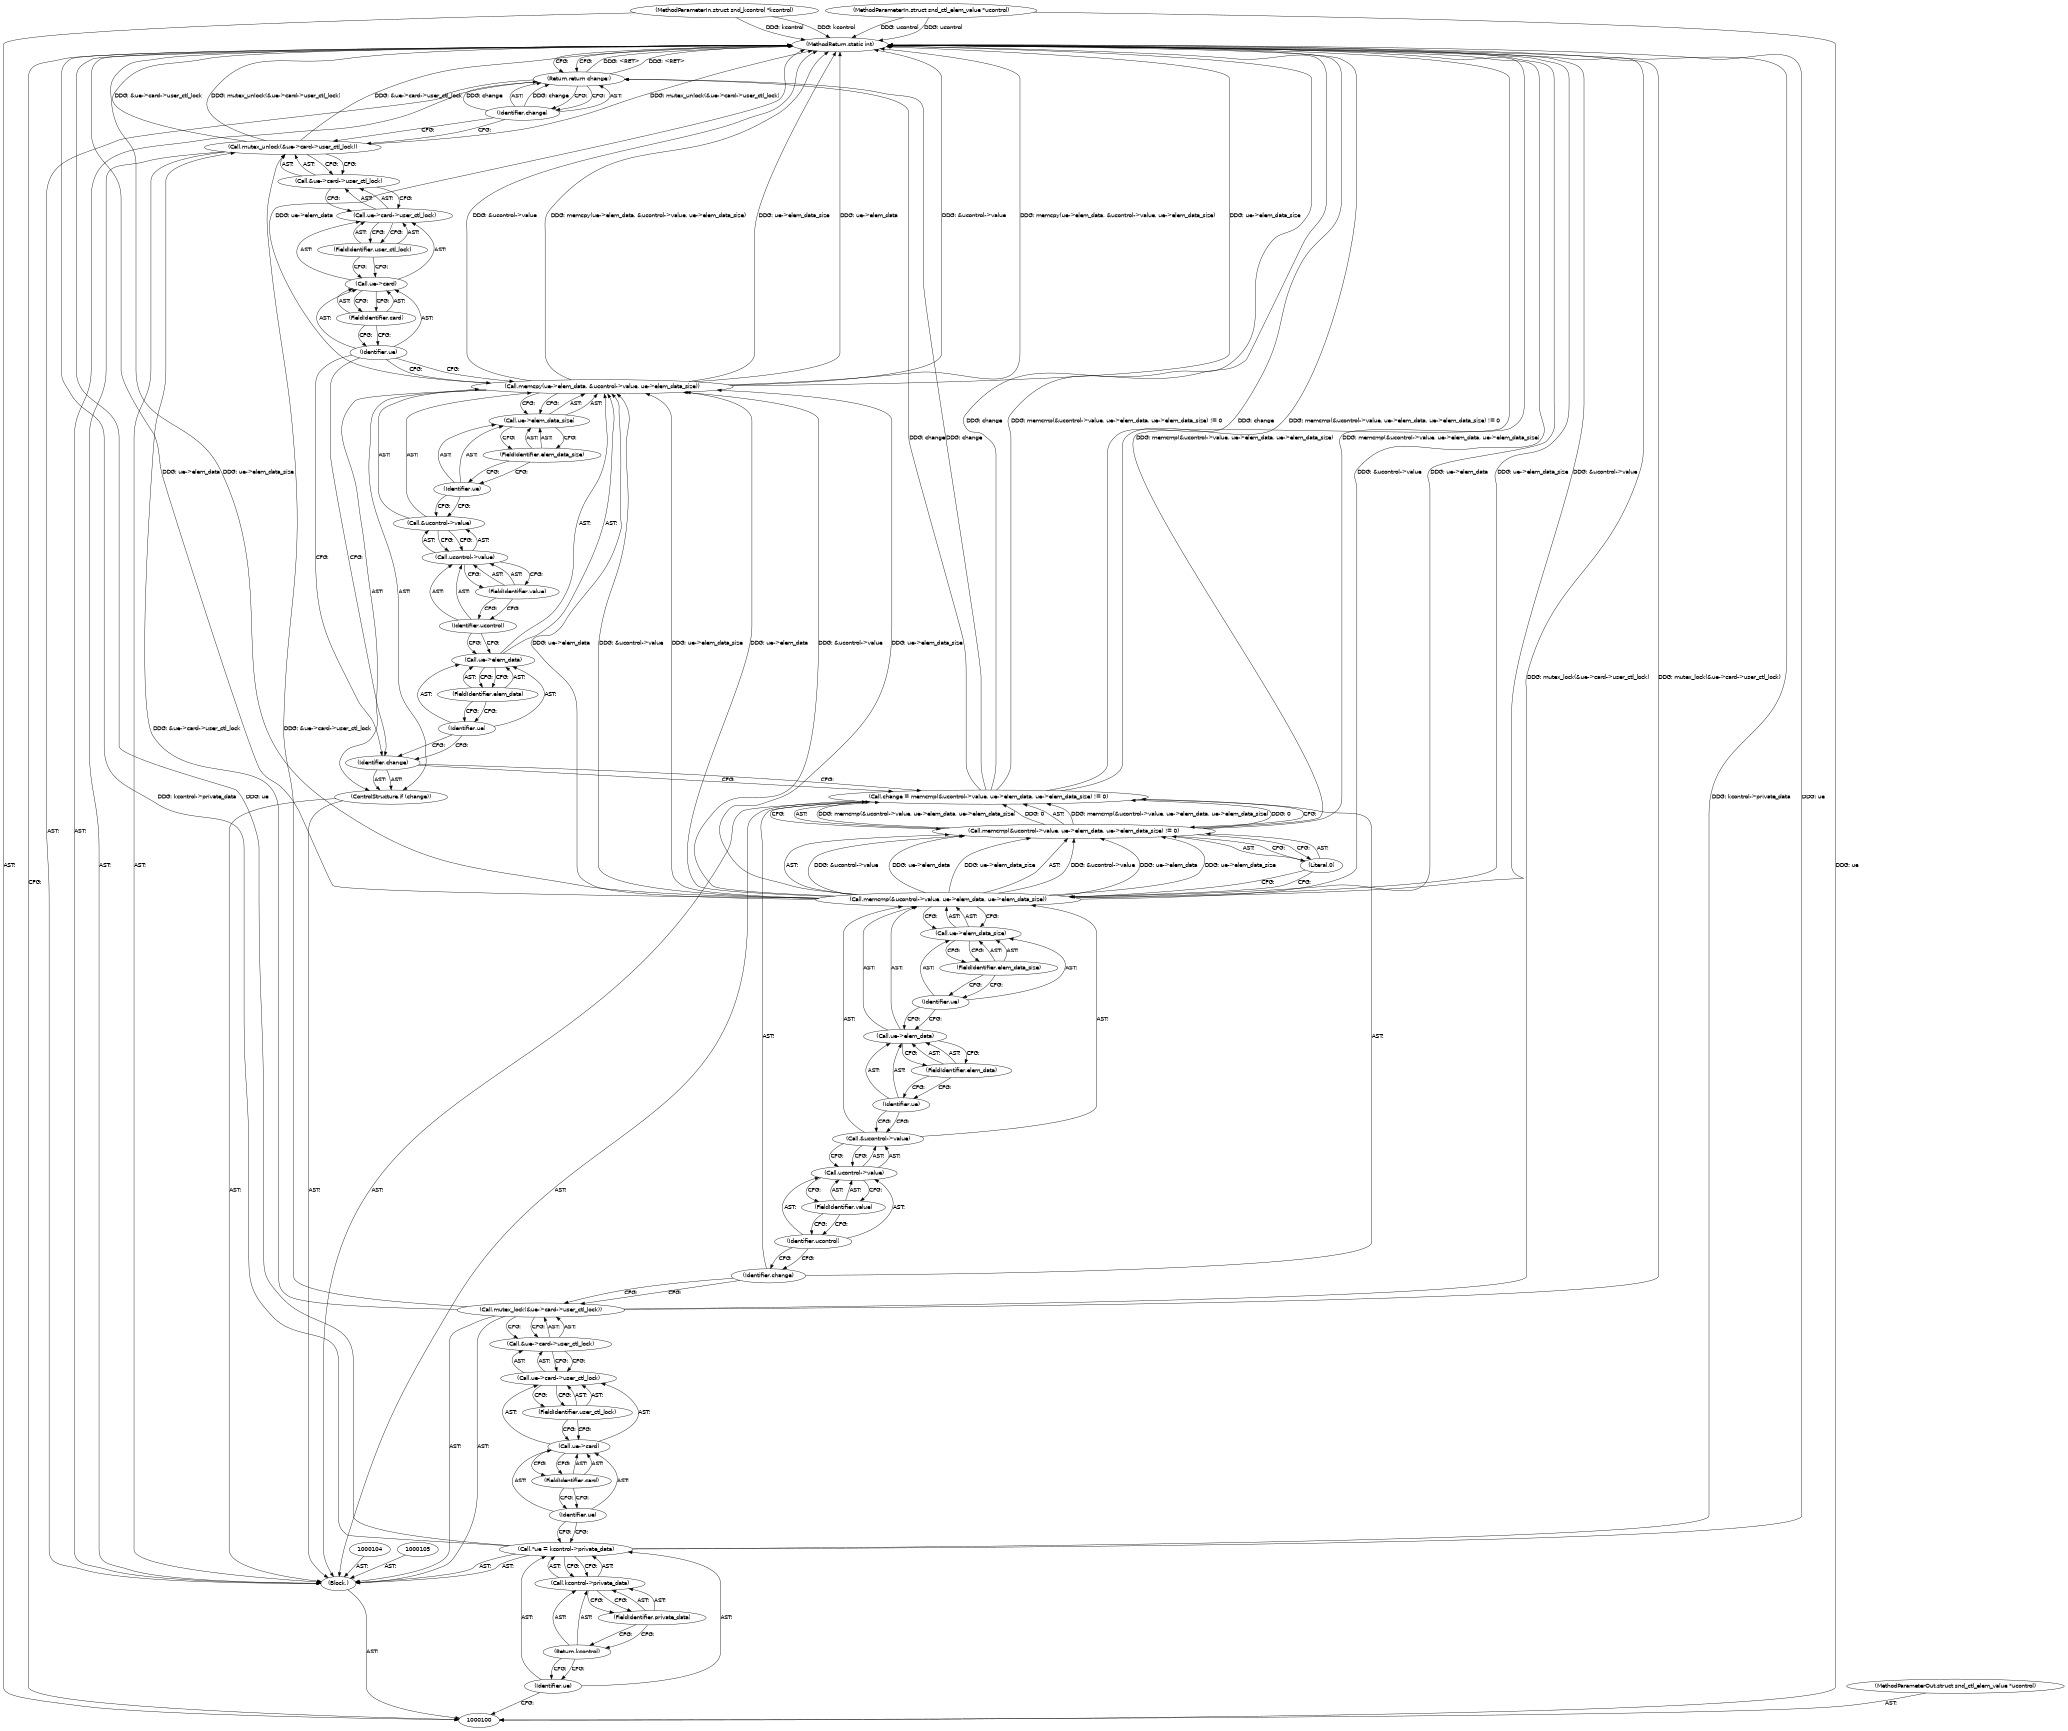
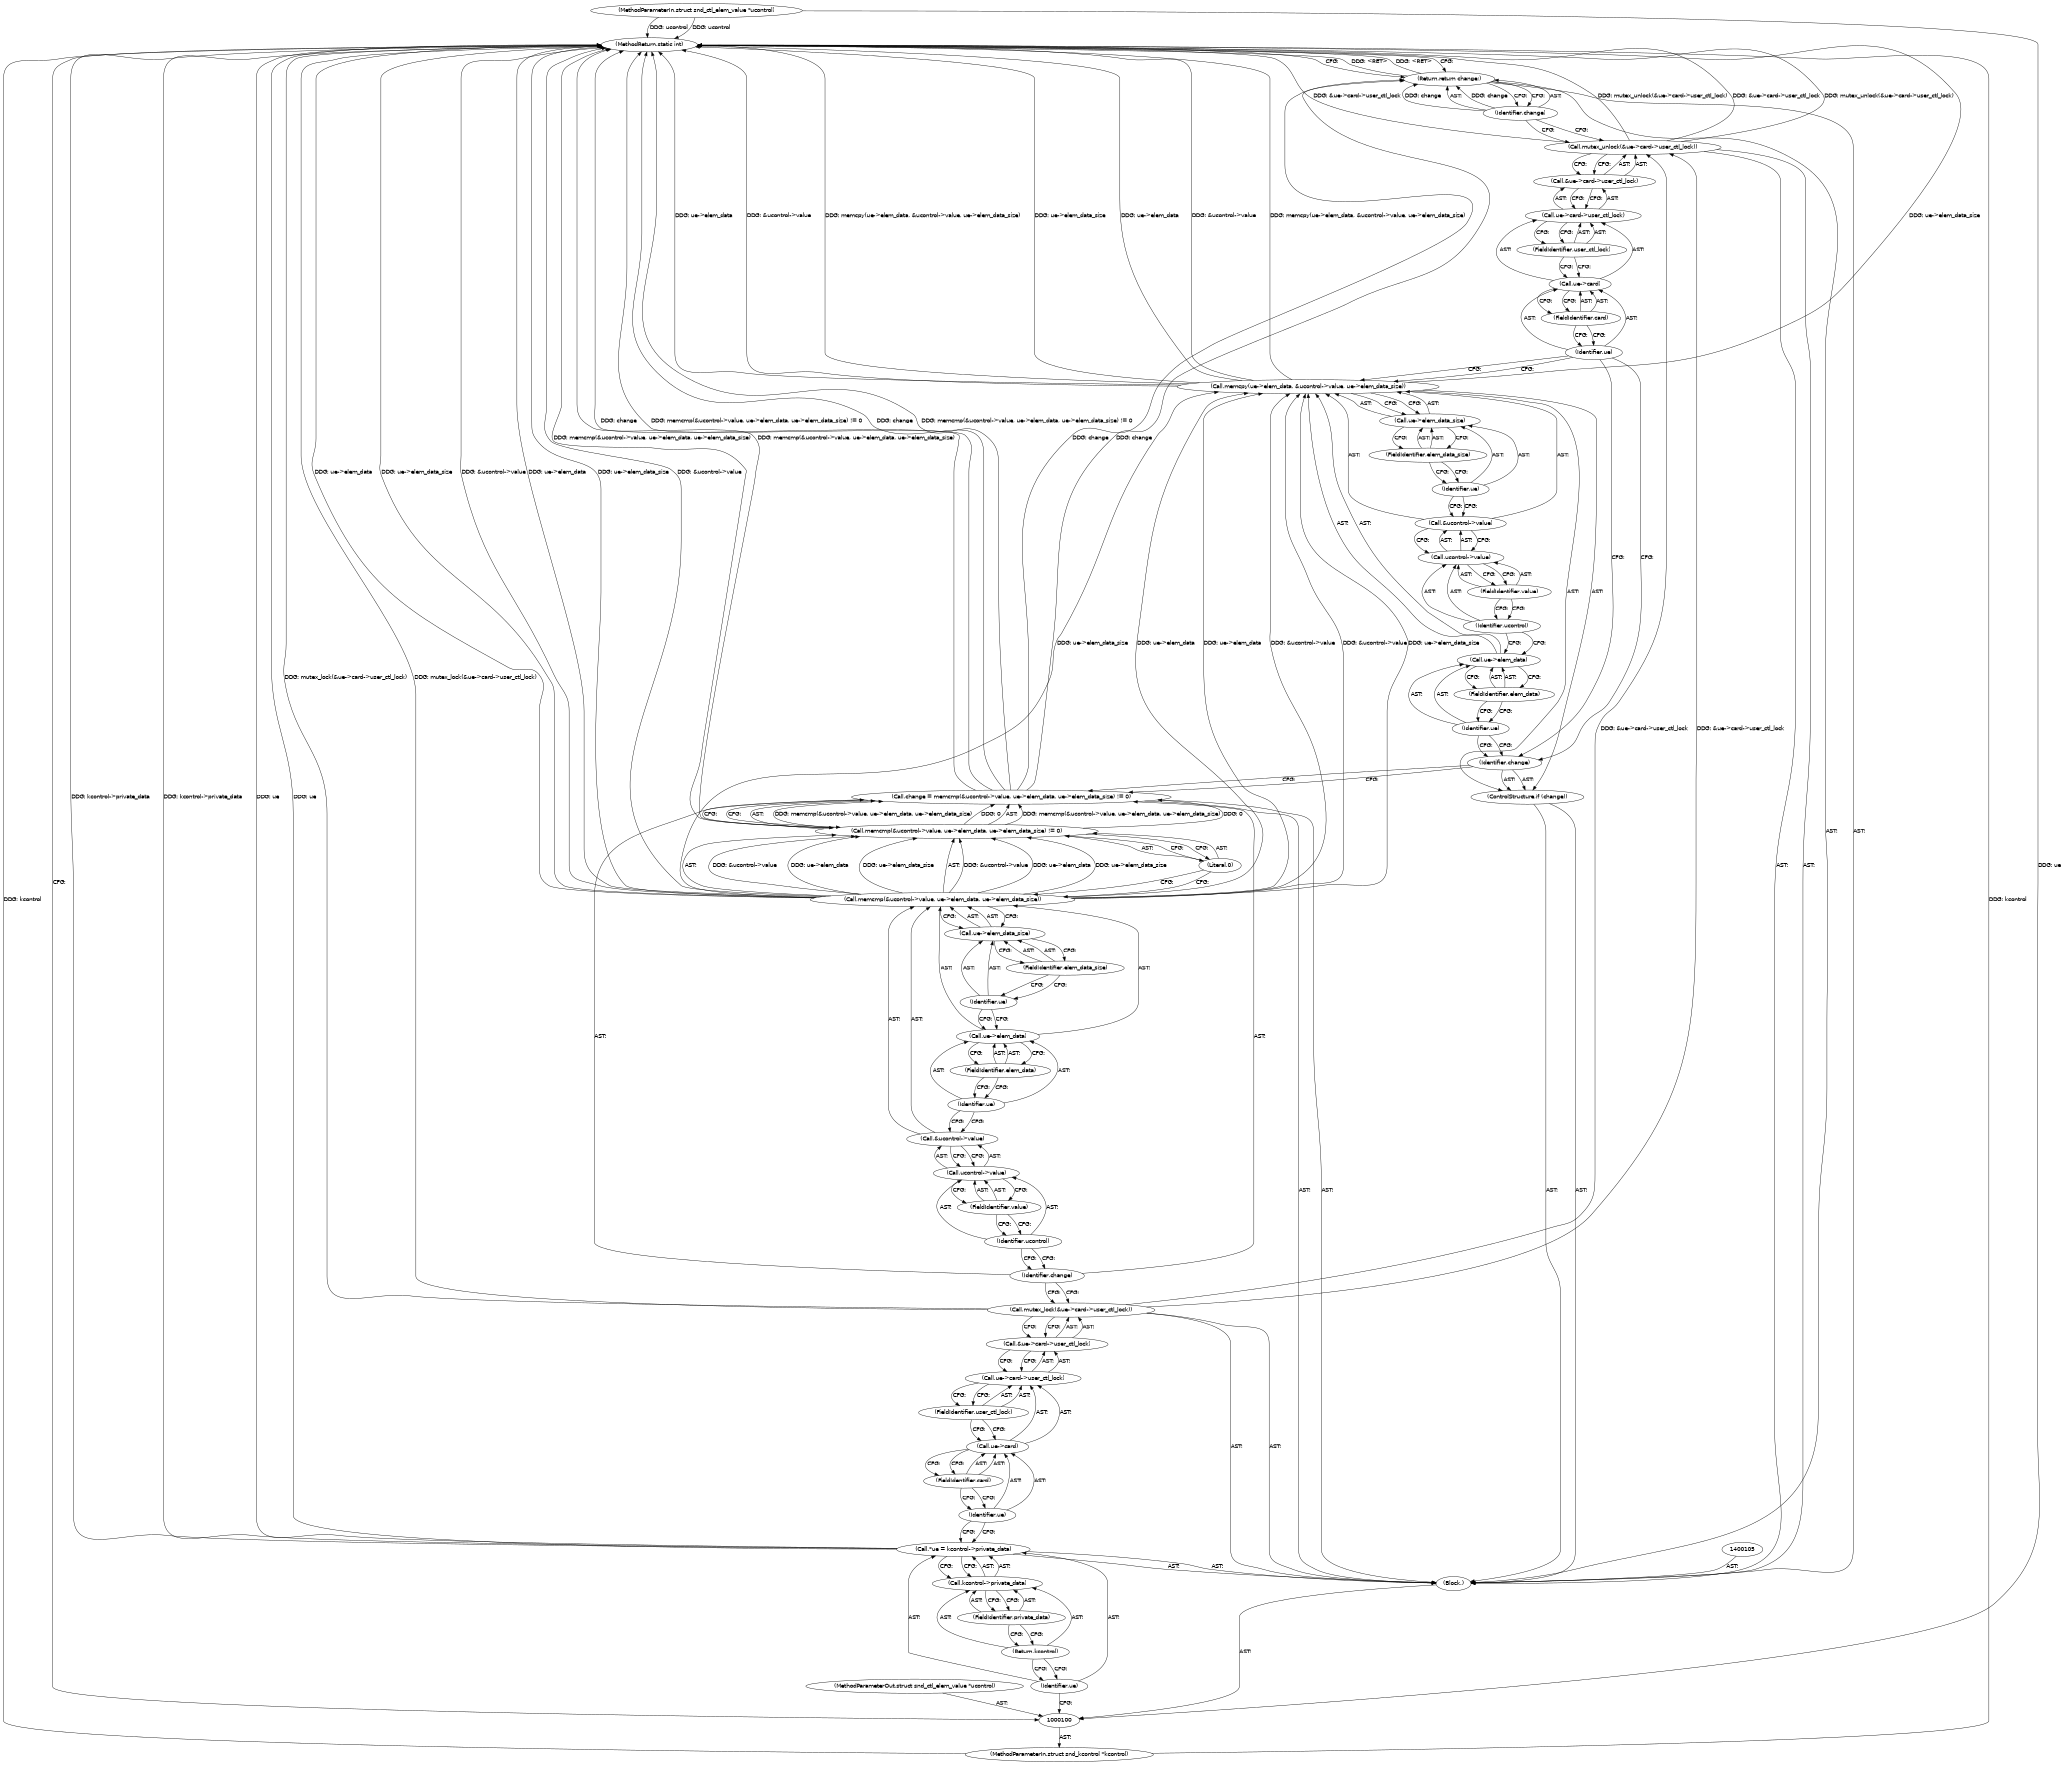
edge "(MethodParameterIn,struct snd_kcontrol *kcontrol)" -> "1000100": reversed
node "1000104": removed
node "1000105": label "1000105" -> "1400105"
